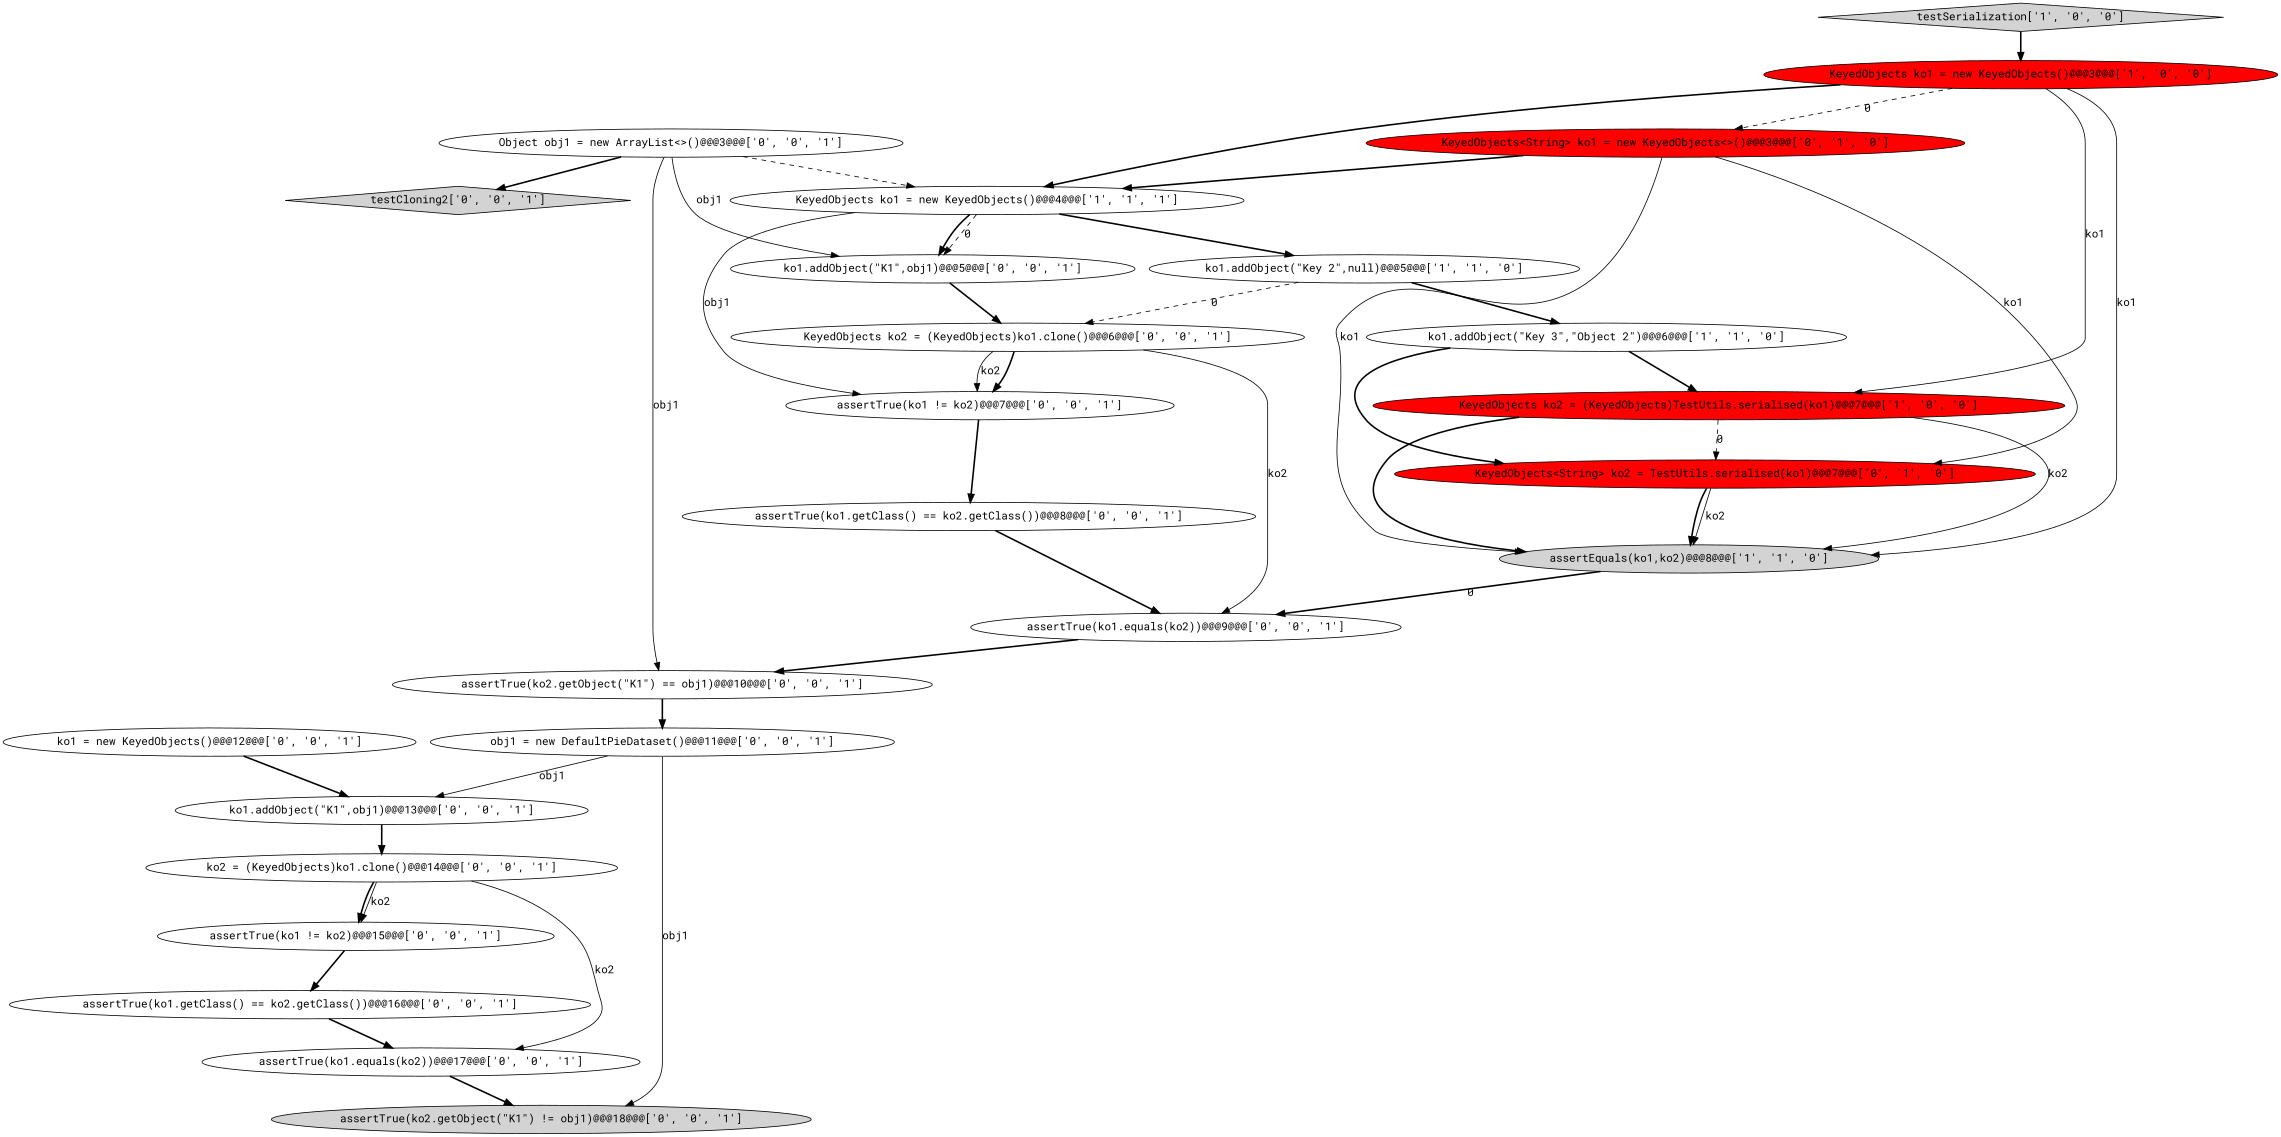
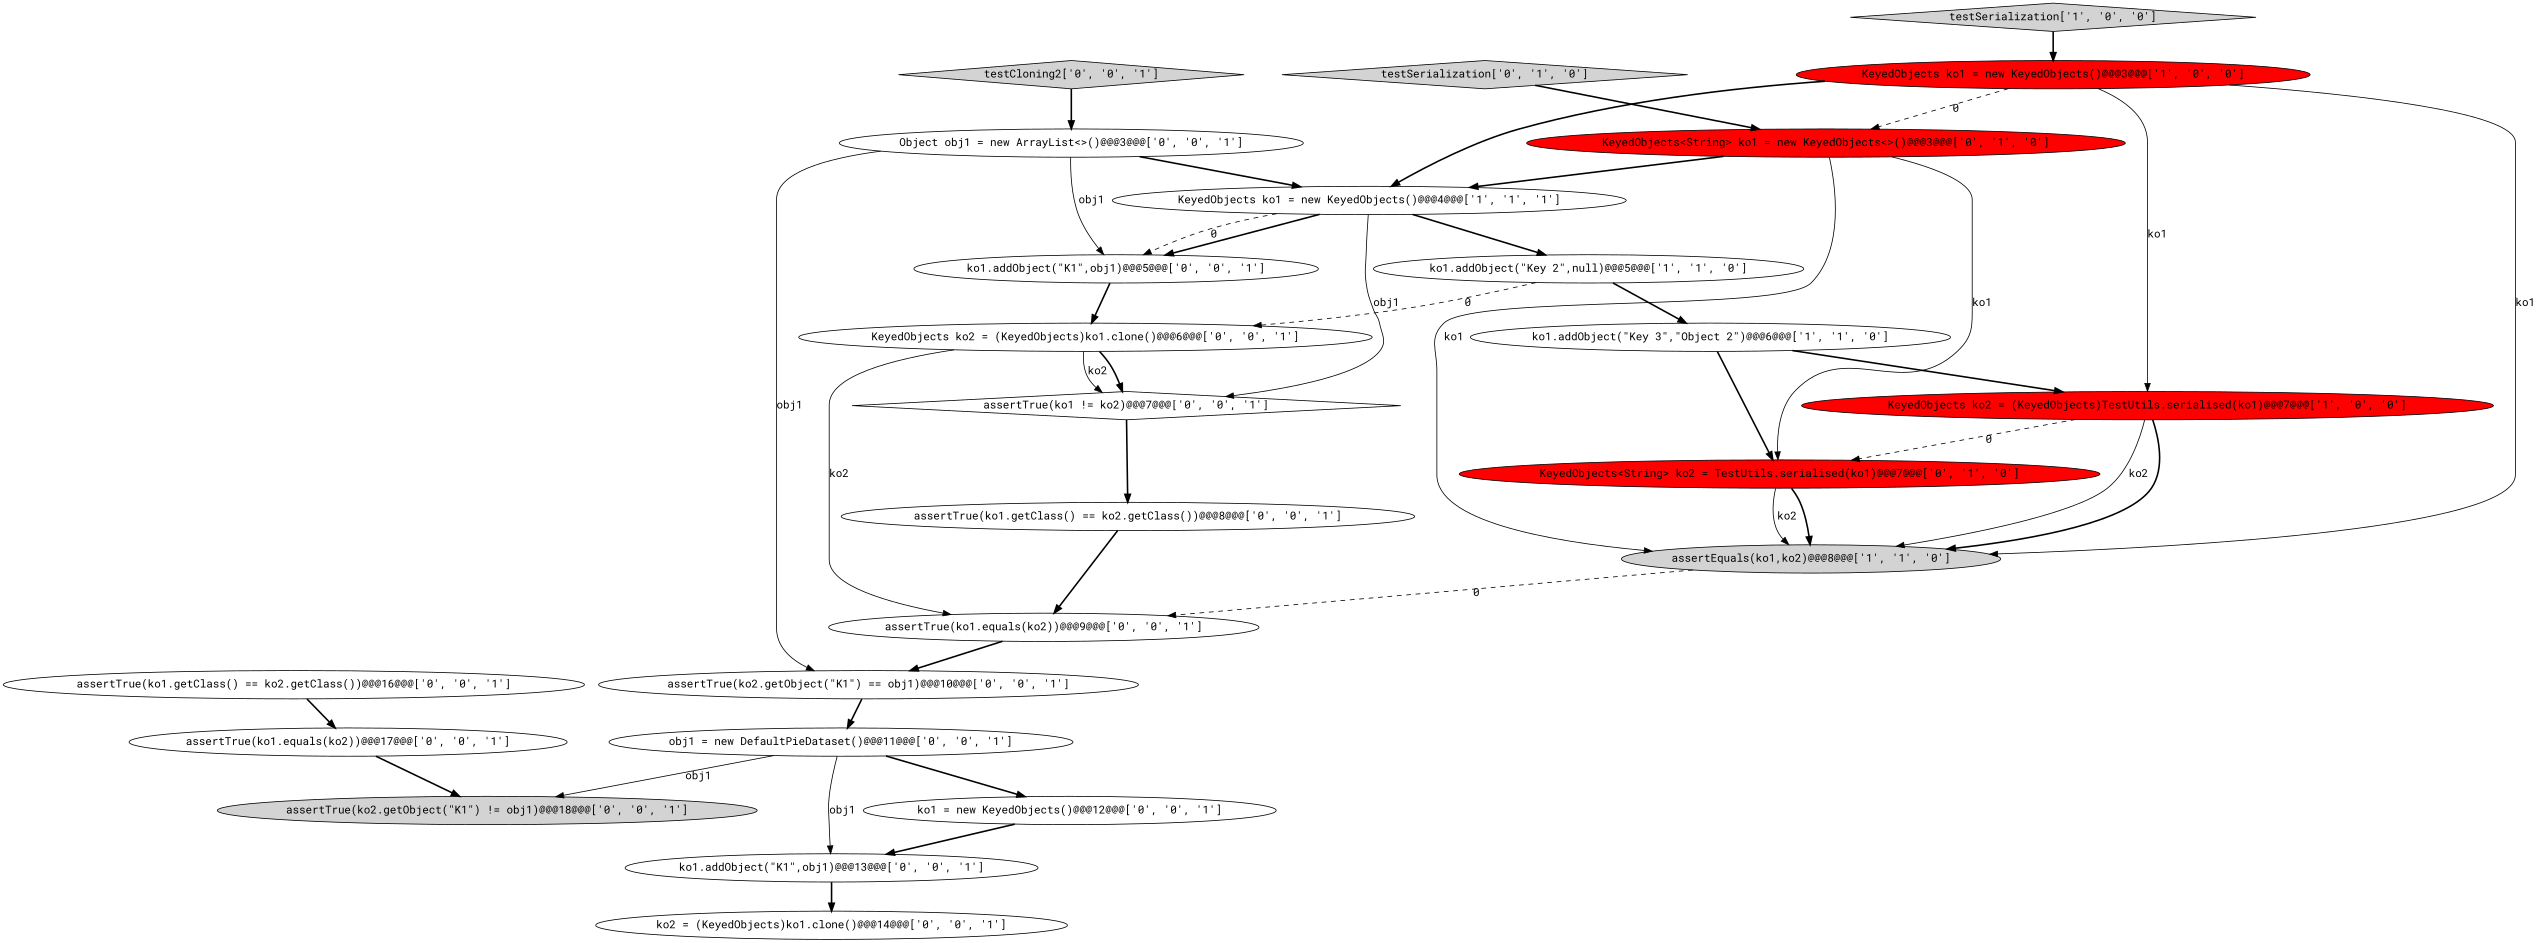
node "testSerialization['0', '1', '0']": added
edge "Object obj1 = new ArrayList<>()@@@3@@@['0', '0', '1']" -> "KeyedObjects ko1 = new KeyedObjects()@@@4@@@['1', '1', '1']": style dashed -> bold
edge "Object obj1 = new ArrayList<>()@@@3@@@['0', '0', '1']" -> "testCloning2['0', '0', '1']": reversed
node "assertTrue(ko1 != ko2)@@@7@@@['0', '0', '1']": shape ellipse -> diamond
edge "assertEquals(ko1,ko2)@@@8@@@['1', '1', '0']" -> "assertTrue(ko1.equals(ko2))@@@9@@@['0', '0', '1']": style bold -> dashed
edge "obj1 = new DefaultPieDataset()@@@11@@@['0', '0', '1']" -> "ko1 = new KeyedObjects()@@@12@@@['0', '0', '1']": added
node "assertTrue(ko1 != ko2)@@@15@@@['0', '0', '1']": removed
edge "ko2 = (KeyedObjects)ko1.clone()@@@14@@@['0', '0', '1']" -> "assertTrue(ko1.equals(ko2))@@@17@@@['0', '0', '1']": removed, label "ko2"
